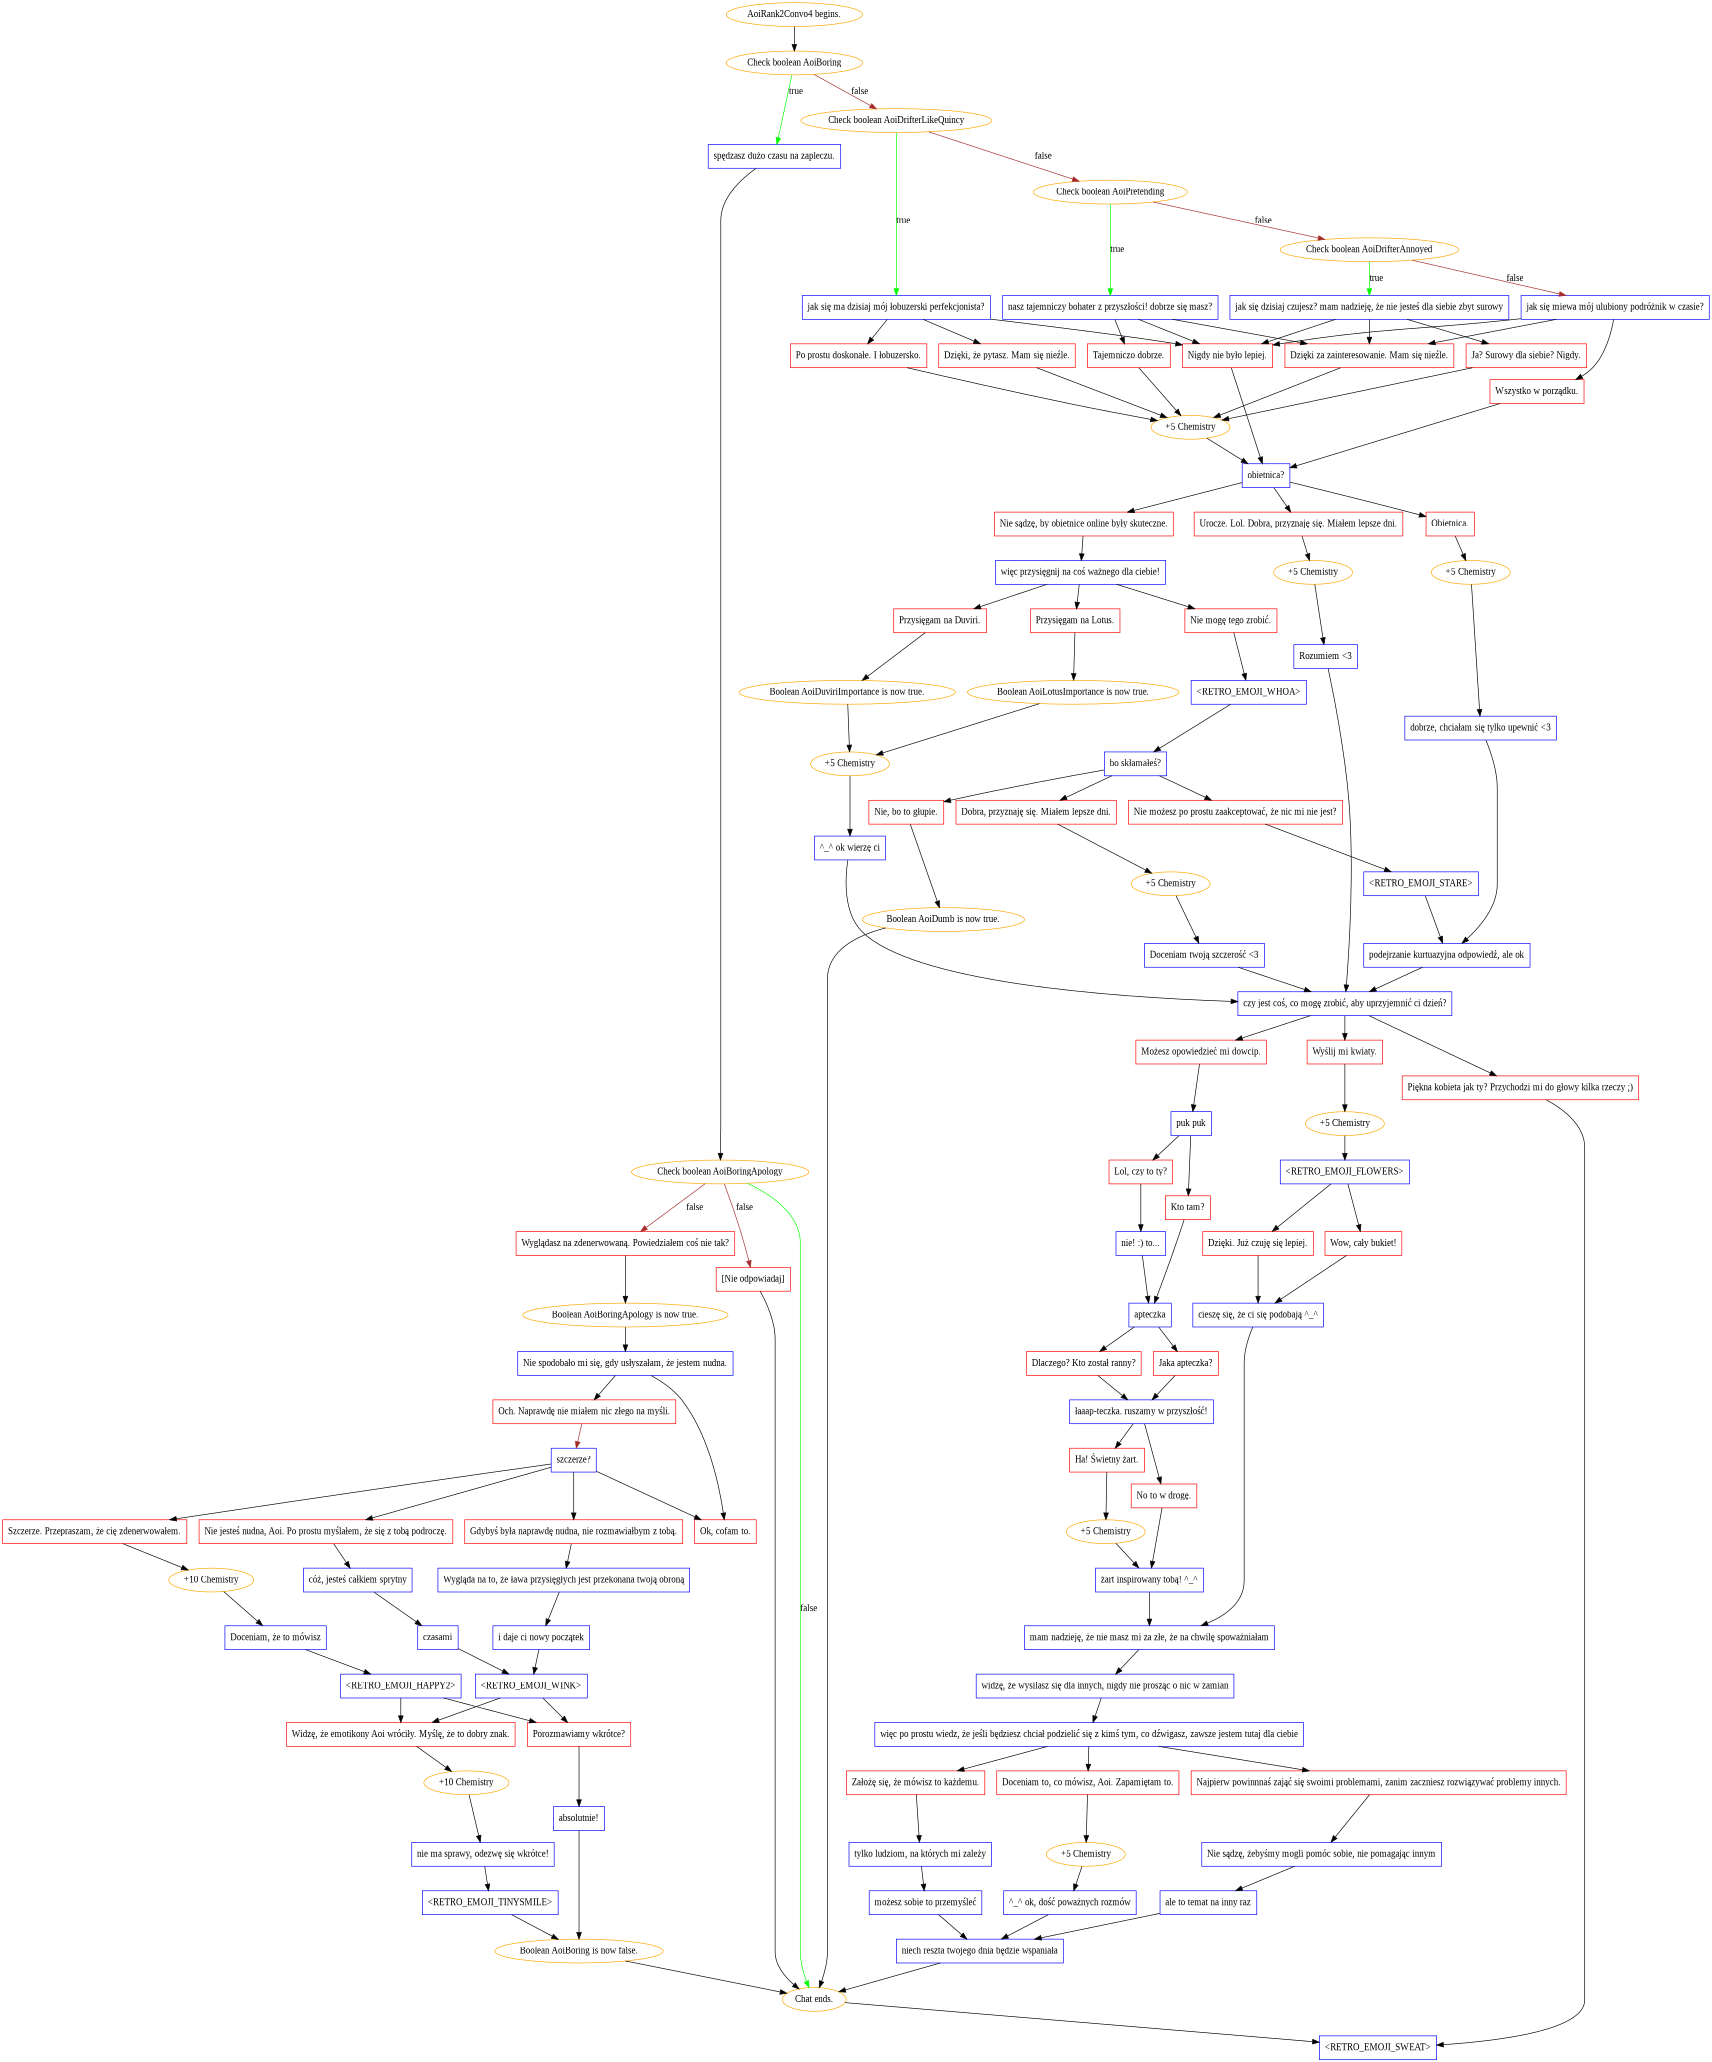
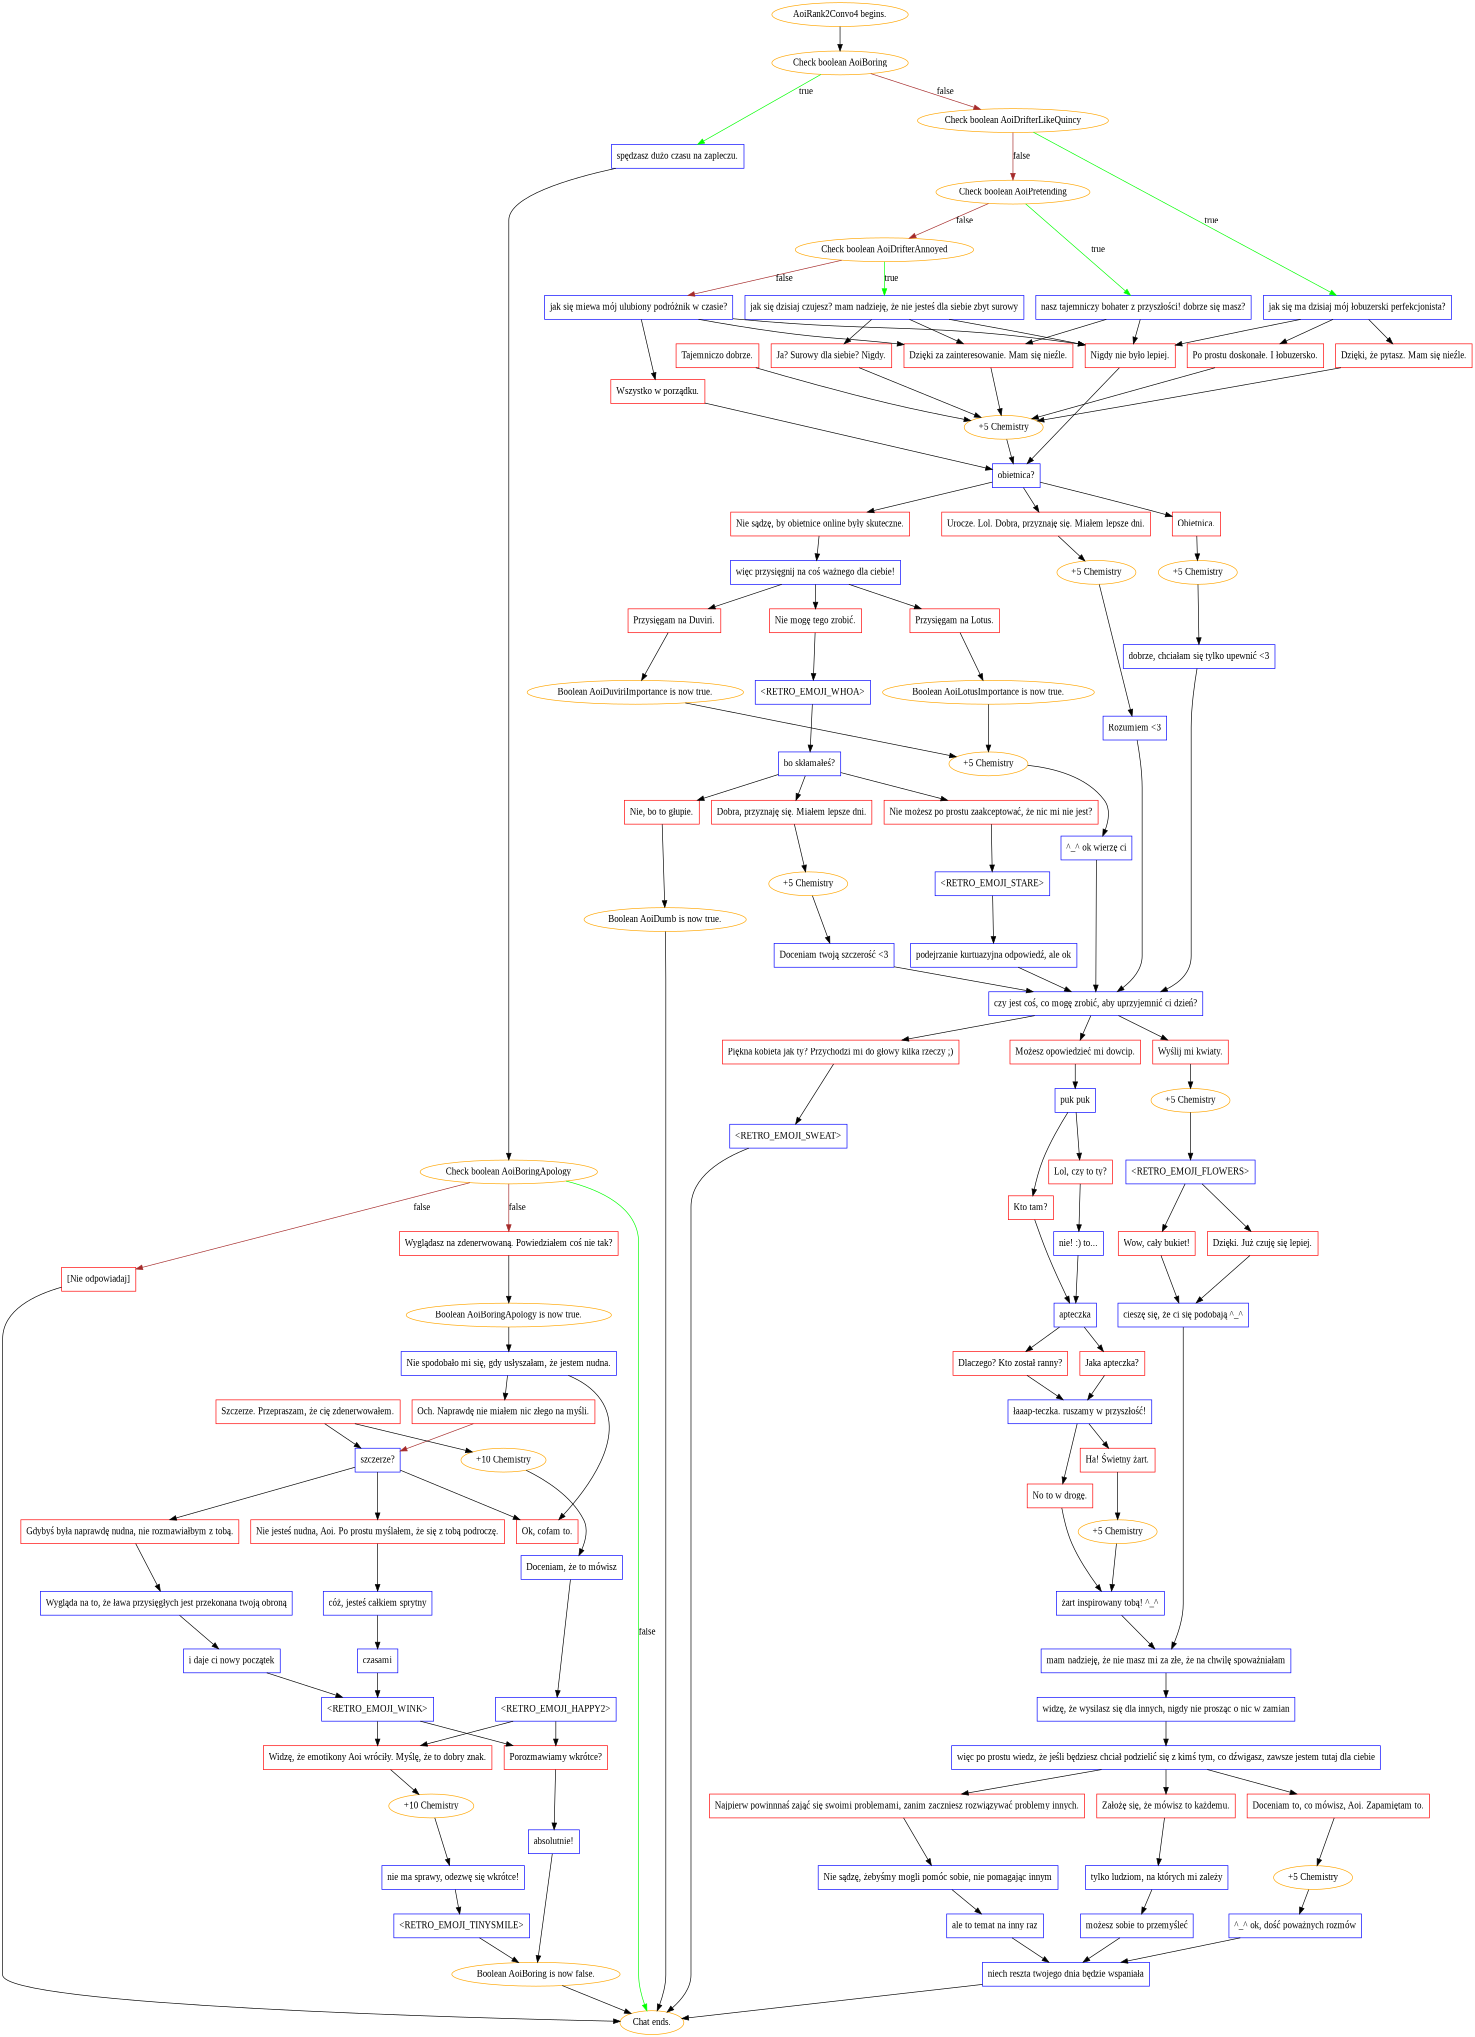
edge "nasz tajemniczy bohater z przyszłości! dobrze się masz?" -> "Tajemniczo dobrze.": removed
edge "dobrze, chciałam się tylko upewnić <3" -> "podejrzanie kurtuazyjna odpowiedź, ale ok": now "dobrze, chciałam się tylko upewnić <3" -> "czy jest coś, co mogę zrobić, aby uprzyjemnić ci dzień?"
edge "szczerze?" -> "Szczerze. Przepraszam, że cię zdenerwowałem.": reversed
edge "Chat ends." -> "<RETRO_EMOJI_SWEAT>": reversed
